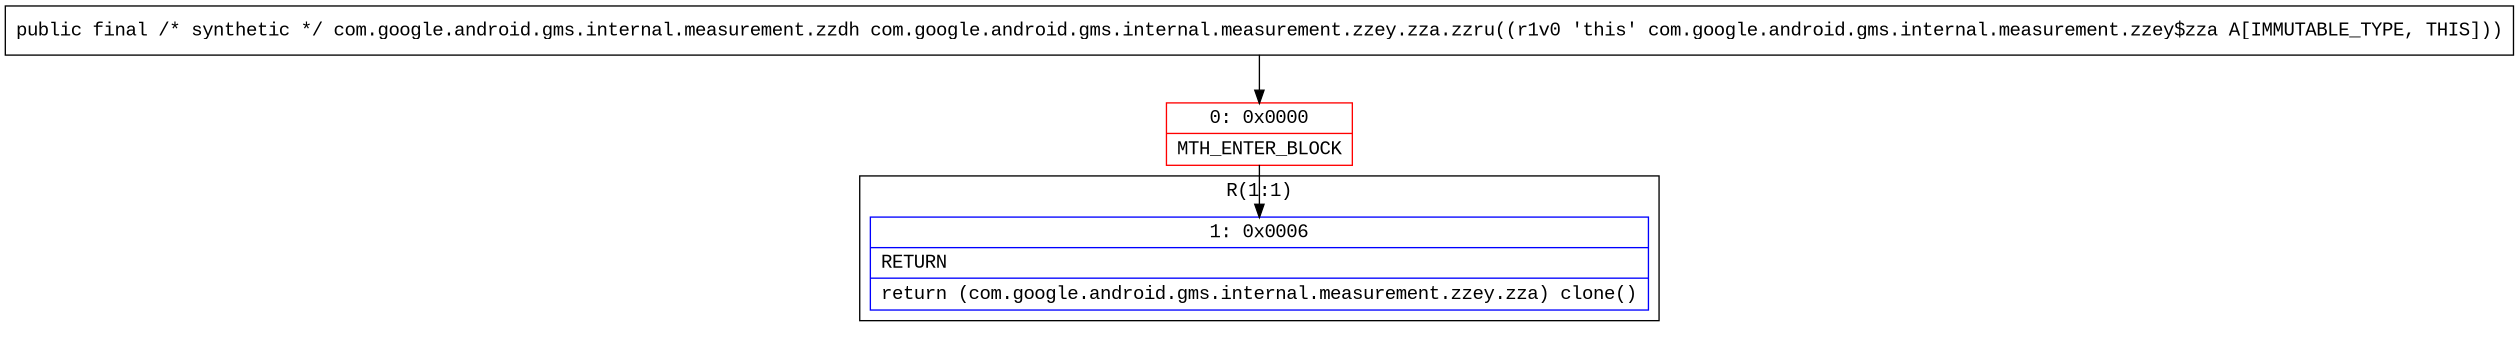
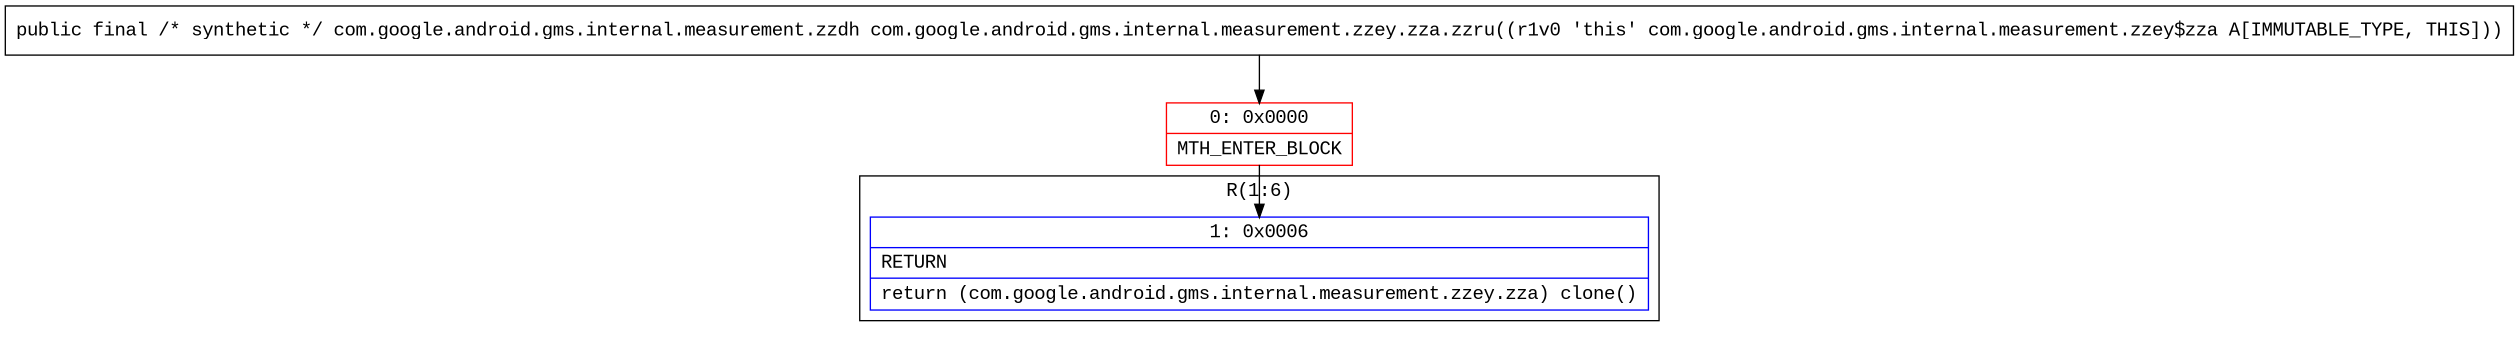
cluster "R(1:1)": label "R(1:1)" -> "R(1:6)"
